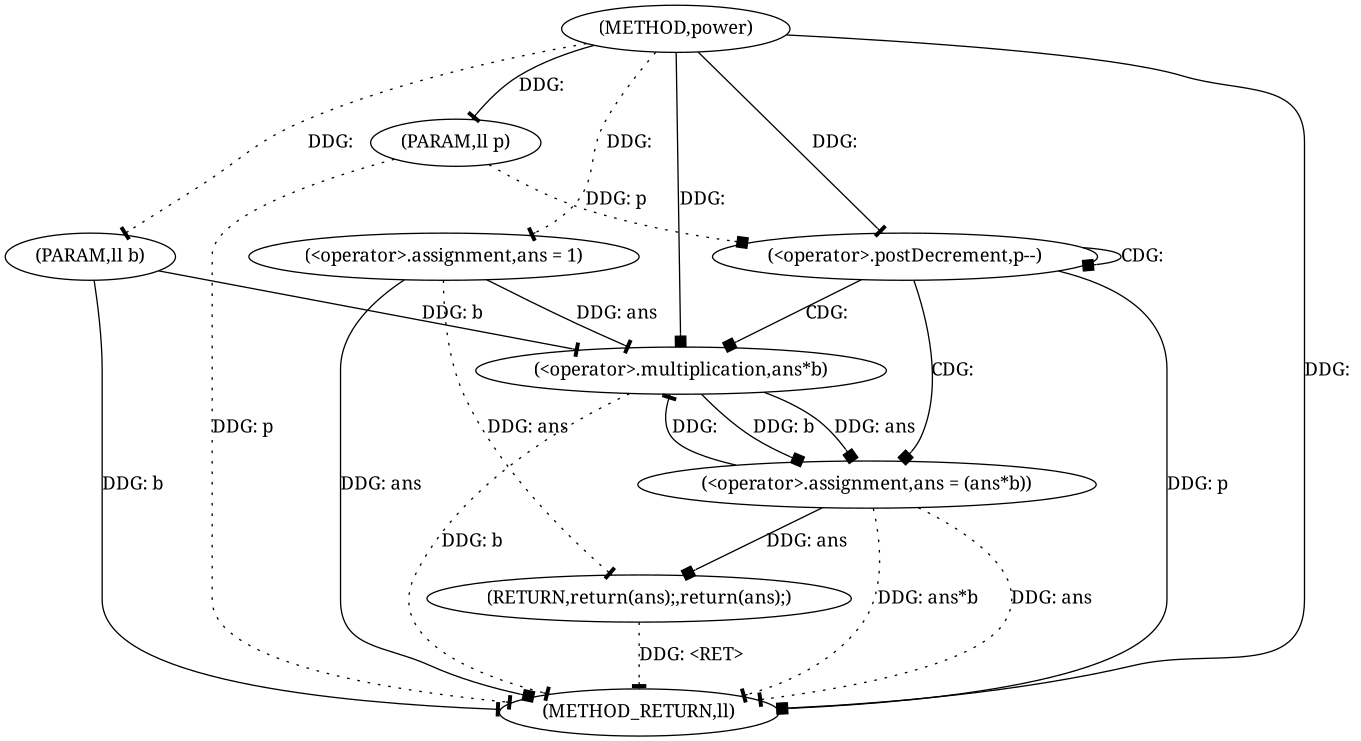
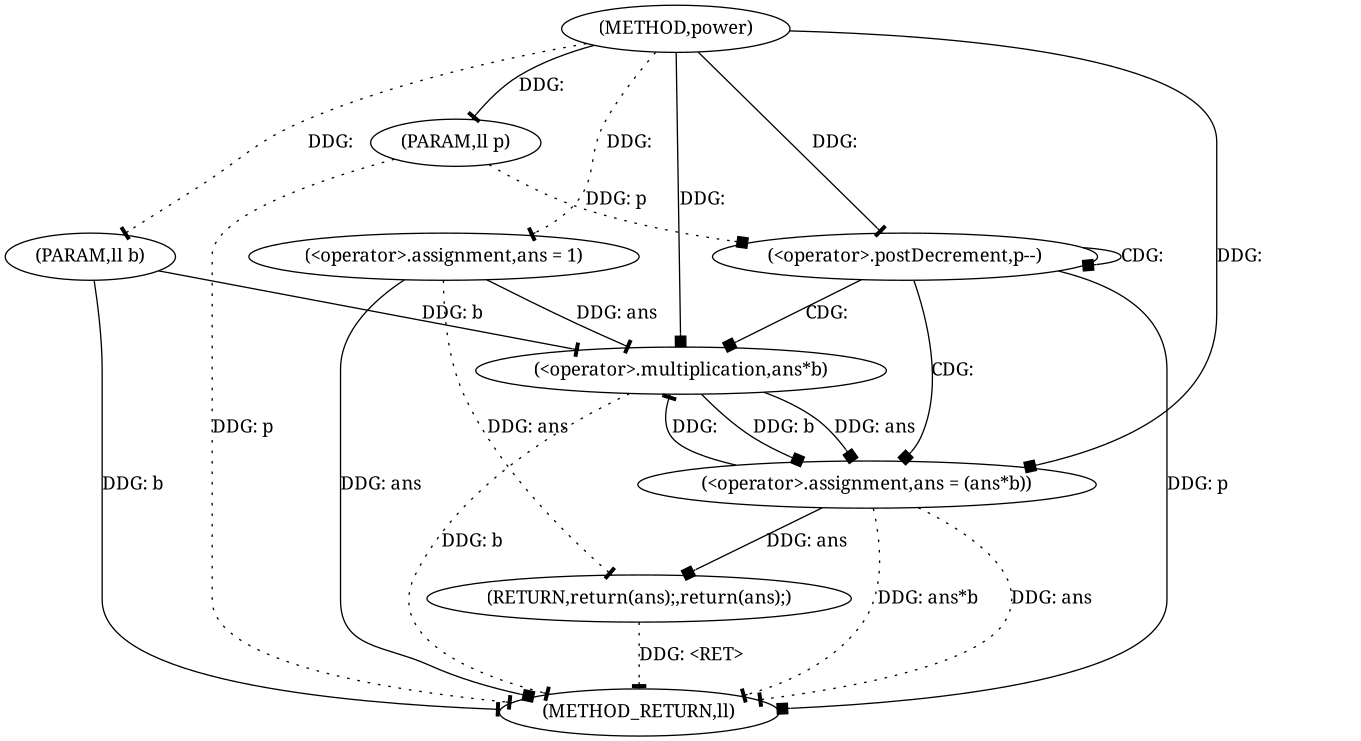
edge "(METHOD,power)" -> "(METHOD_RETURN,ll)": now "(METHOD,power)" -> "(<operator>.assignment,ans = (ans*b))"
